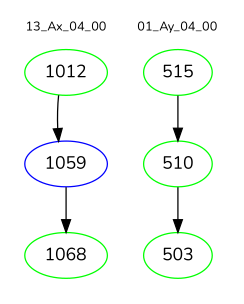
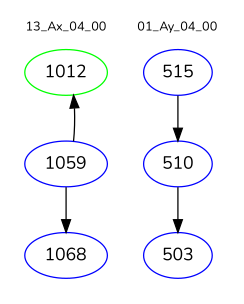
node "515": color green -> blue
edge "1012" -> "1059": reversed
node "510": color green -> blue
node "1068": color green -> blue
node "503": color green -> blue
